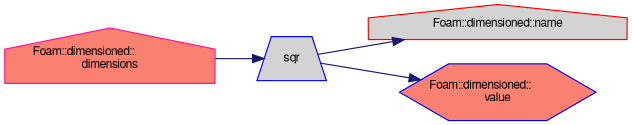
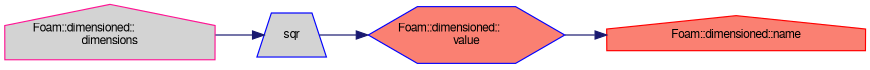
node "Foam::dimensioned::name": fillcolor lightgrey -> salmon
edge "sqr" -> "Foam::dimensioned::name": now "Foam::dimensioned:: value" -> "Foam::dimensioned::name"
node "Foam::dimensioned:: dimensions": fillcolor salmon -> lightgrey
